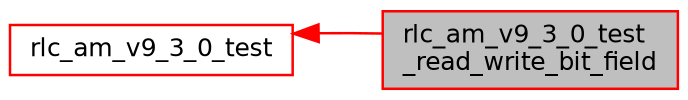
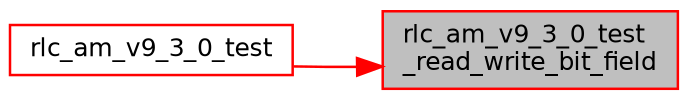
edge "rlc_am_v9_3_0_test _read_write_bit_field" -> "rlc_am_v9_3_0_test": reversed
